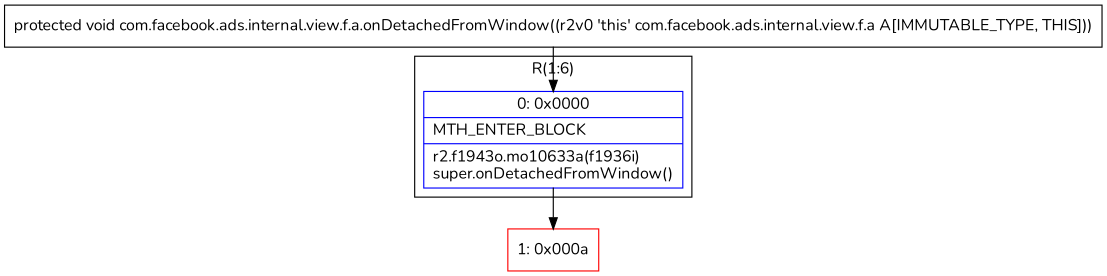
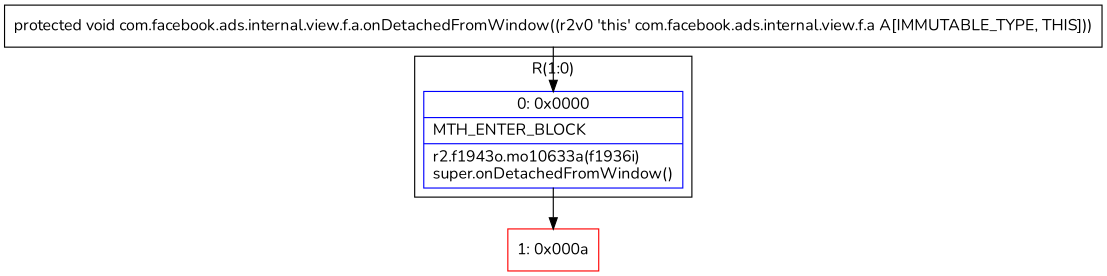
cluster "R(1:6)": label "R(1:6)" -> "R(1:0)"
